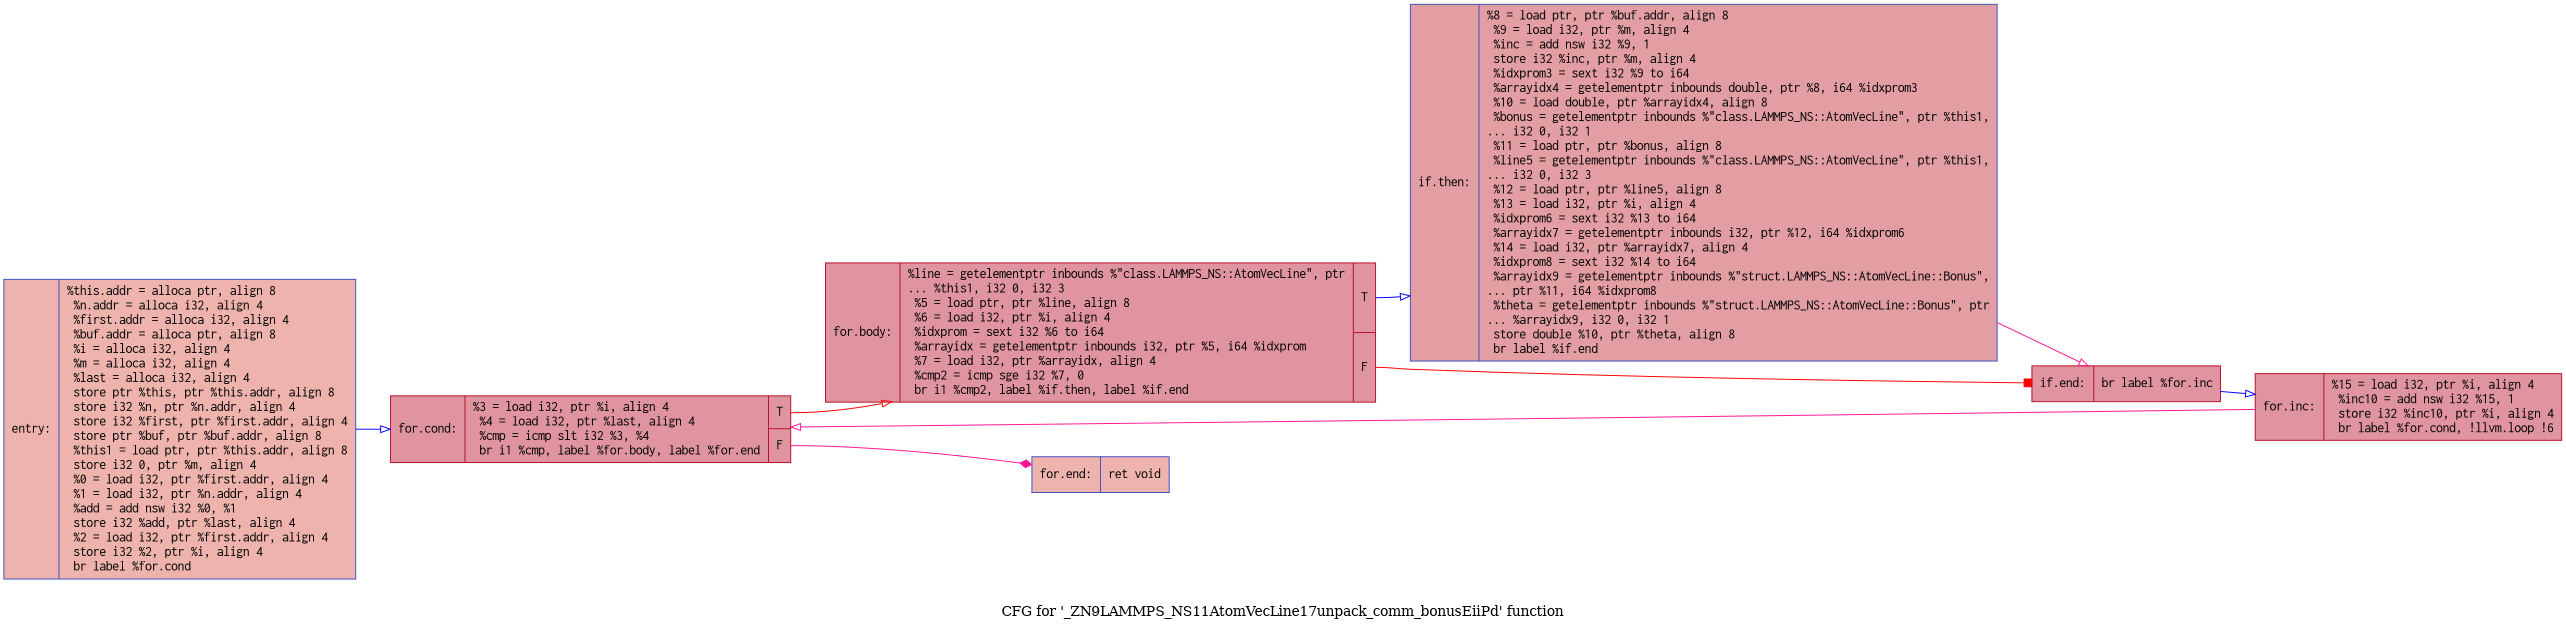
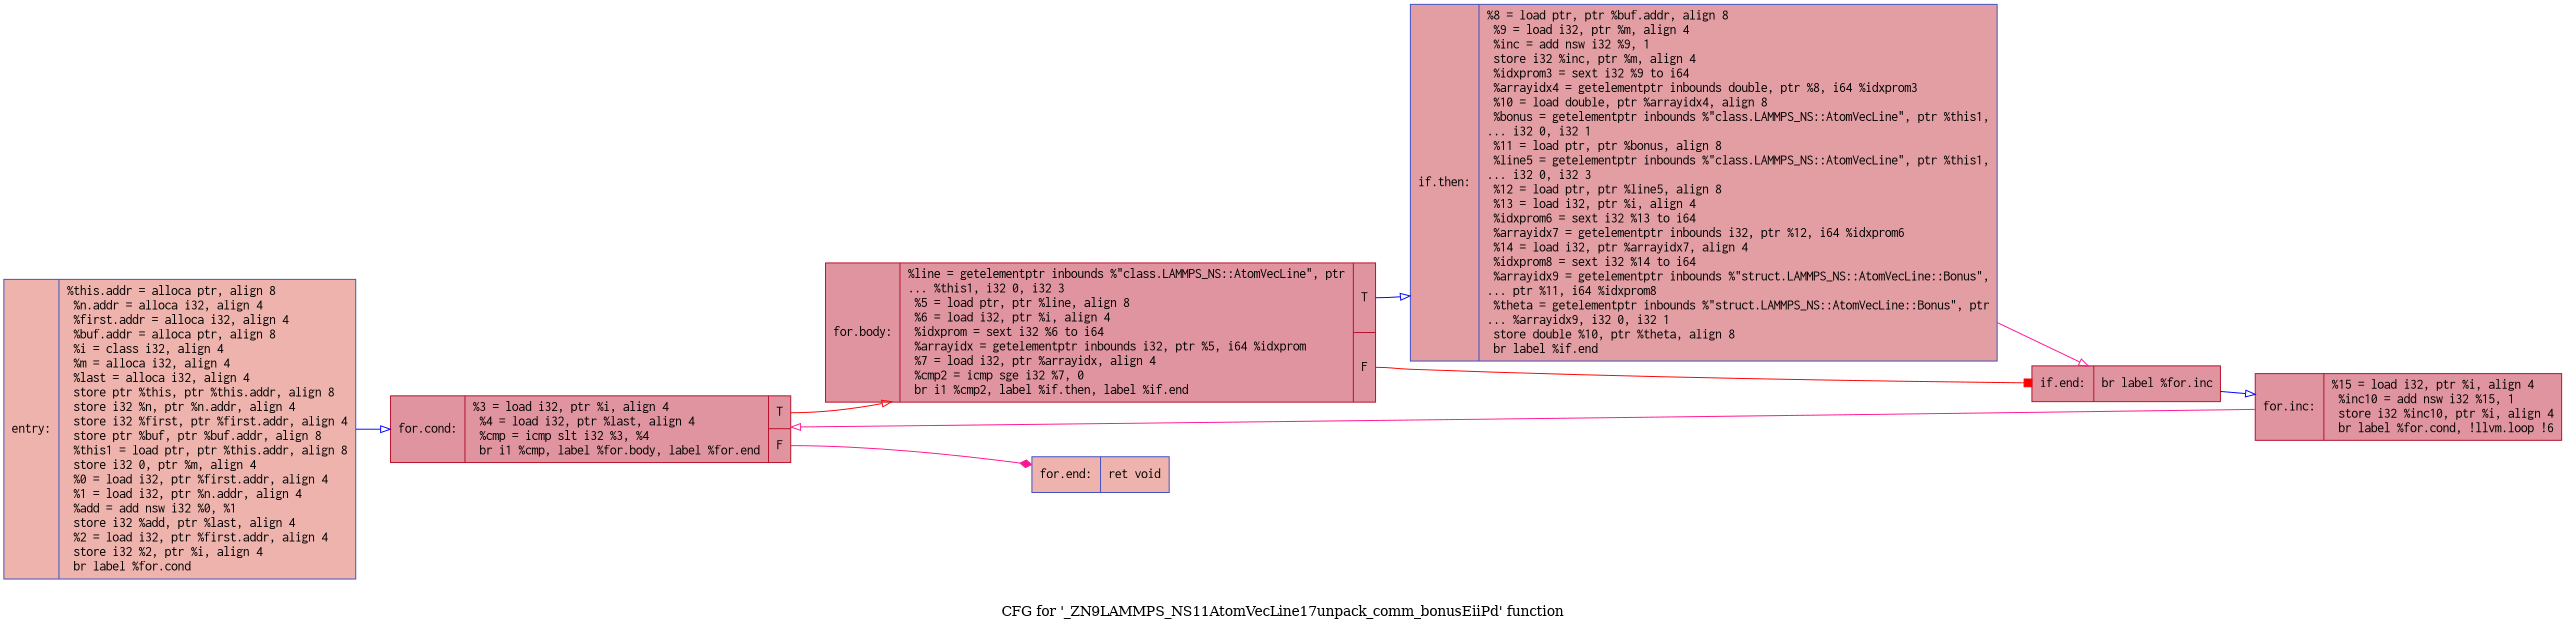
node "entry:": text "%i = alloca i32, align 4" -> "%i = class i32, align 4"
